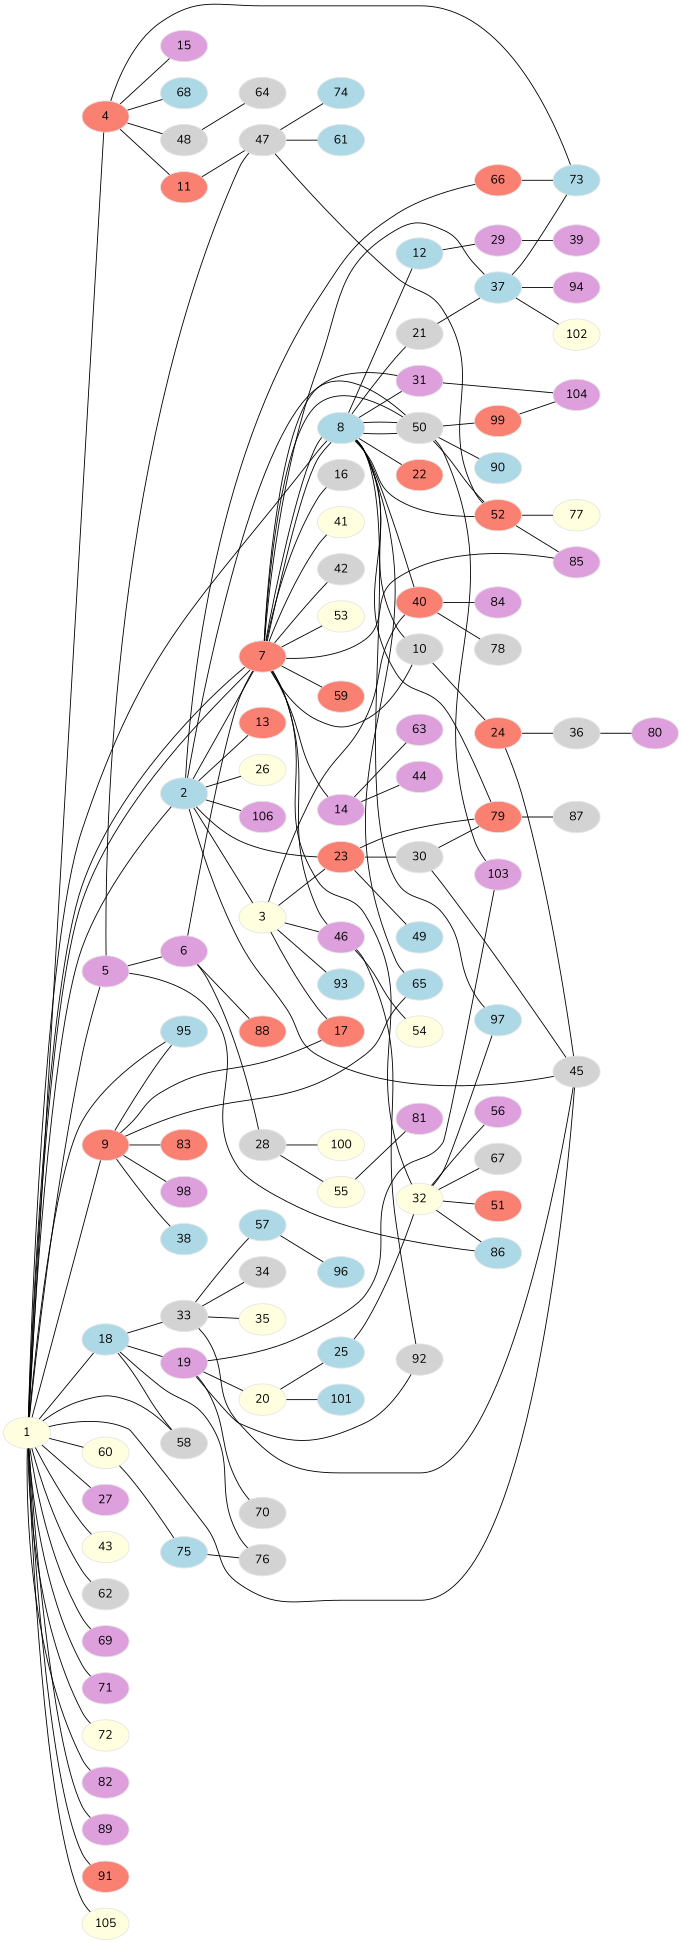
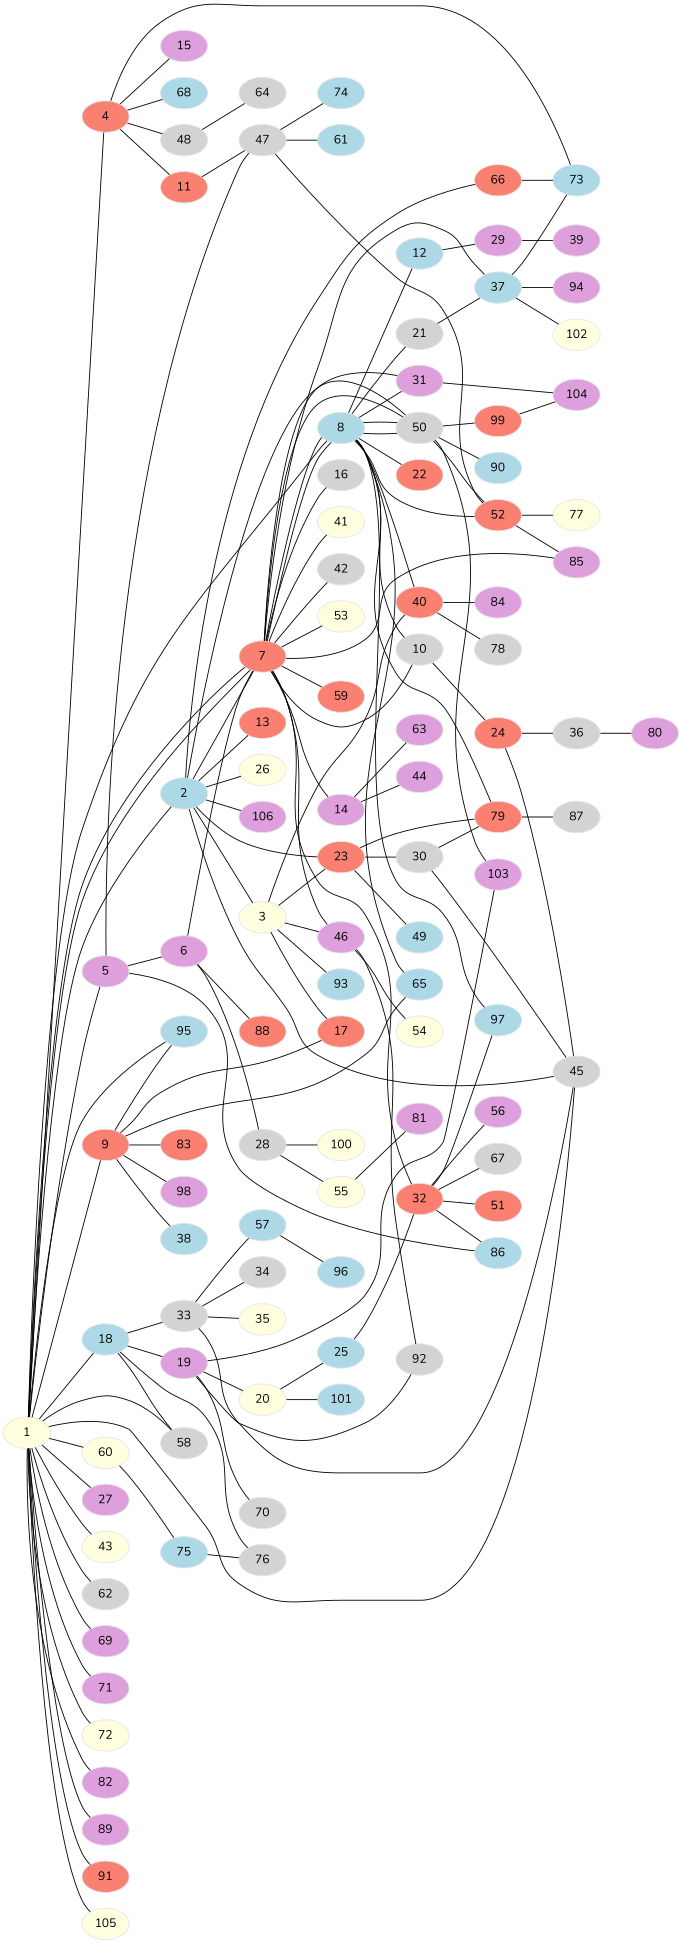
node "32": fillcolor lightyellow -> salmon
